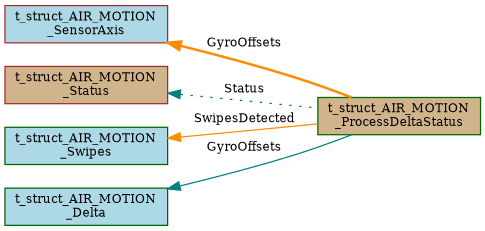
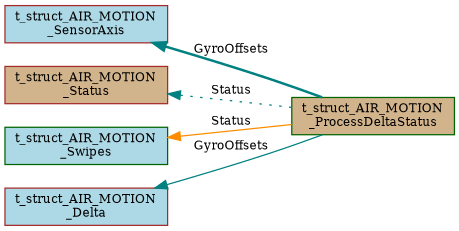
edge "t_struct_AIR_MOTION _ProcessDeltaStatus" -> "t_struct_AIR_MOTION _SensorAxis": color darkorange -> teal
edge "t_struct_AIR_MOTION _ProcessDeltaStatus" -> "t_struct_AIR_MOTION _Swipes": label " SwipesDetected" -> " Status"
node "t_struct_AIR_MOTION _Delta": color darkgreen -> brown
